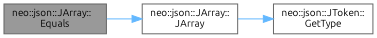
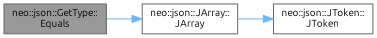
node "neo::json::JArray:: Equals": label "neo::json::JArray:: Equals" -> "neo::json::GetType:: Equals"
node "neo::json::JToken:: GetType": label "neo::json::JToken:: GetType" -> "neo::json::JToken:: JToken"
